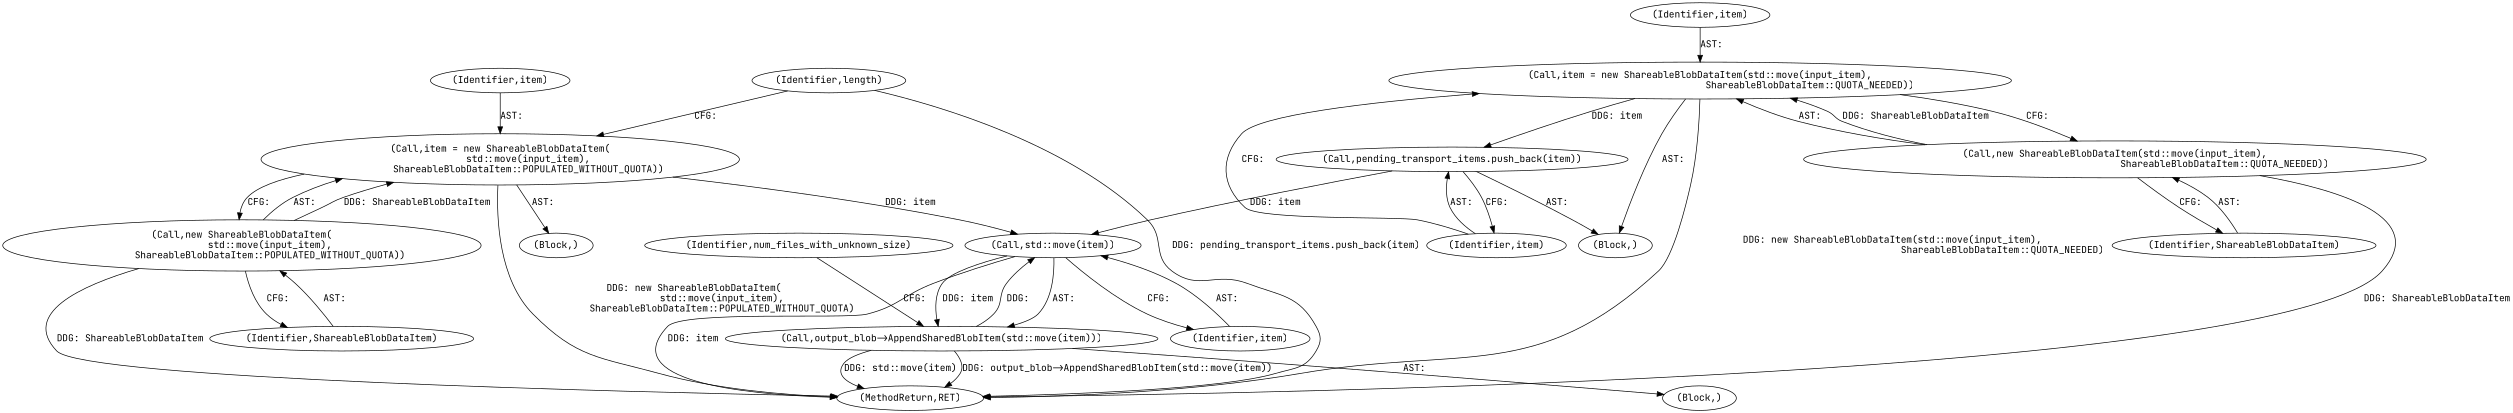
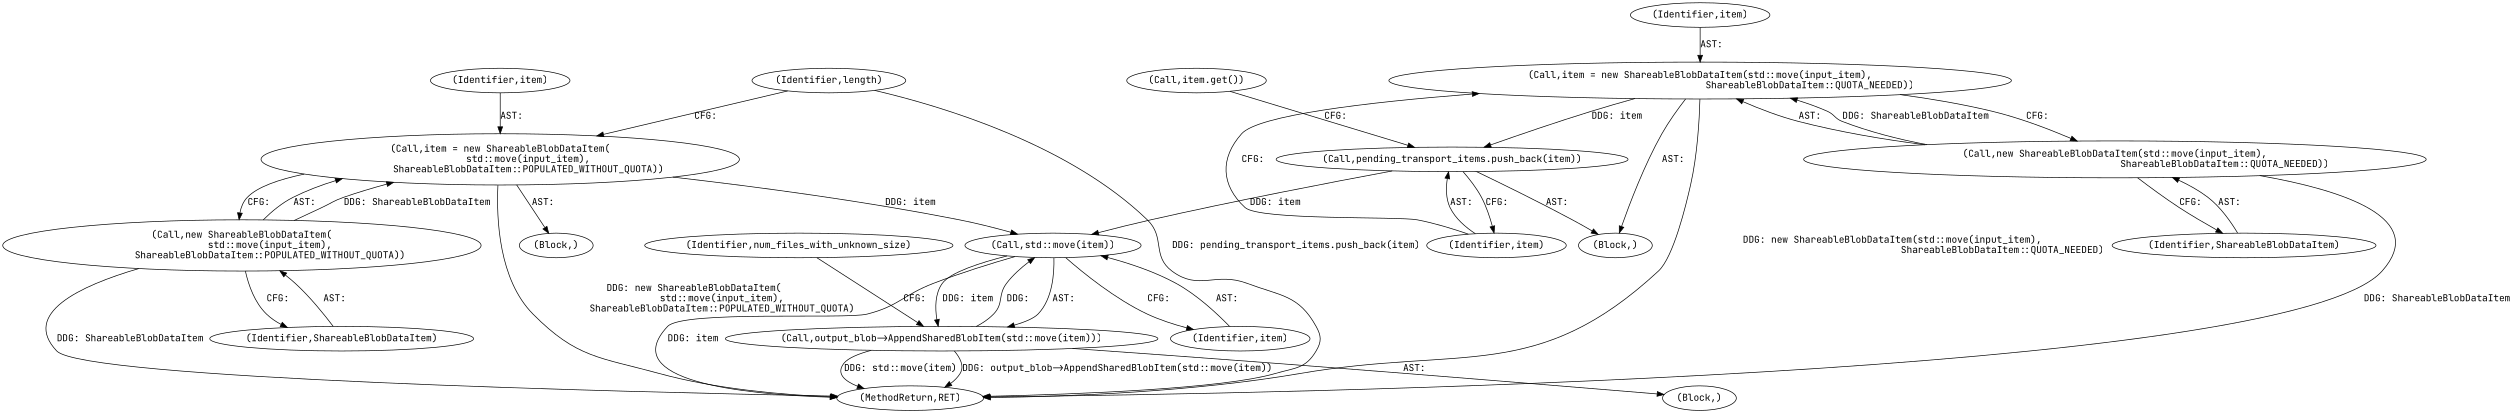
node "(Call,item.get())": added
